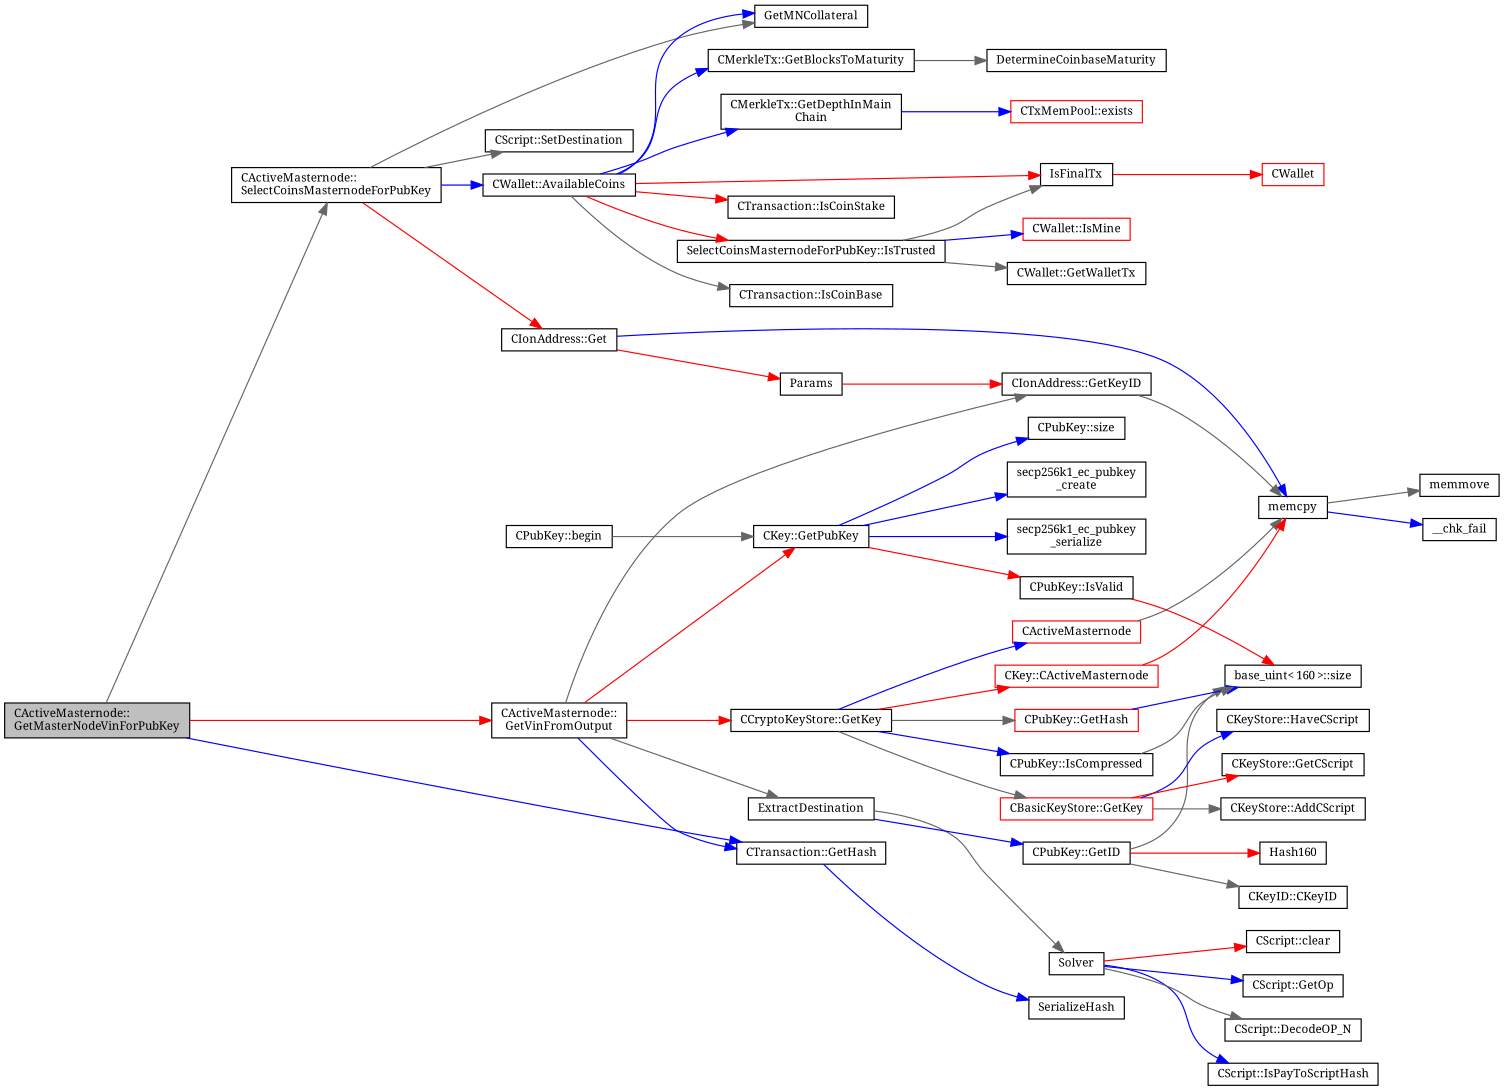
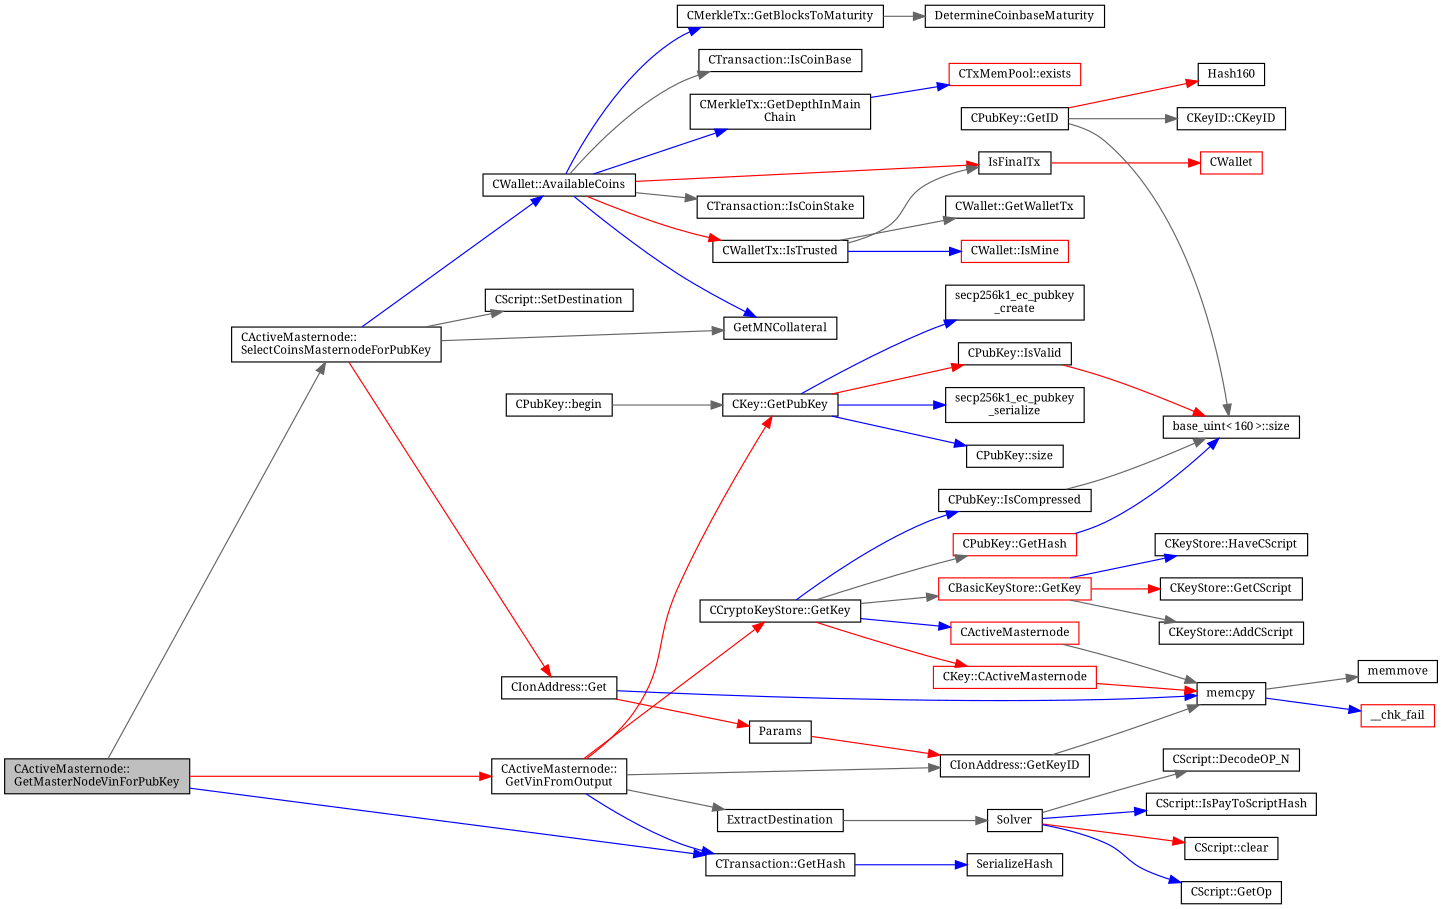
edge "CWallet::AvailableCoins" -> "CTransaction::IsCoinStake": color red -> gray40
node "SelectCoinsMasternodeForPubKey::IsTrusted": label "SelectCoinsMasternodeForPubKey::IsTrusted" -> "CWalletTx::IsTrusted"
node "__chk_fail": color black -> red
edge "ExtractDestination" -> "CPubKey::GetID": removed
